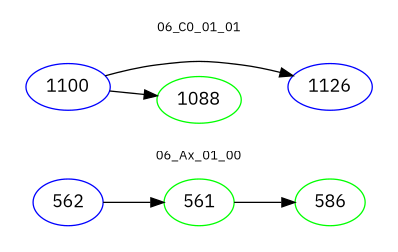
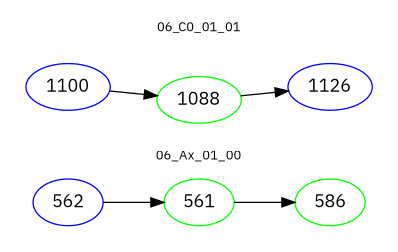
edge "1100" -> "1126": now "1088" -> "1126"
